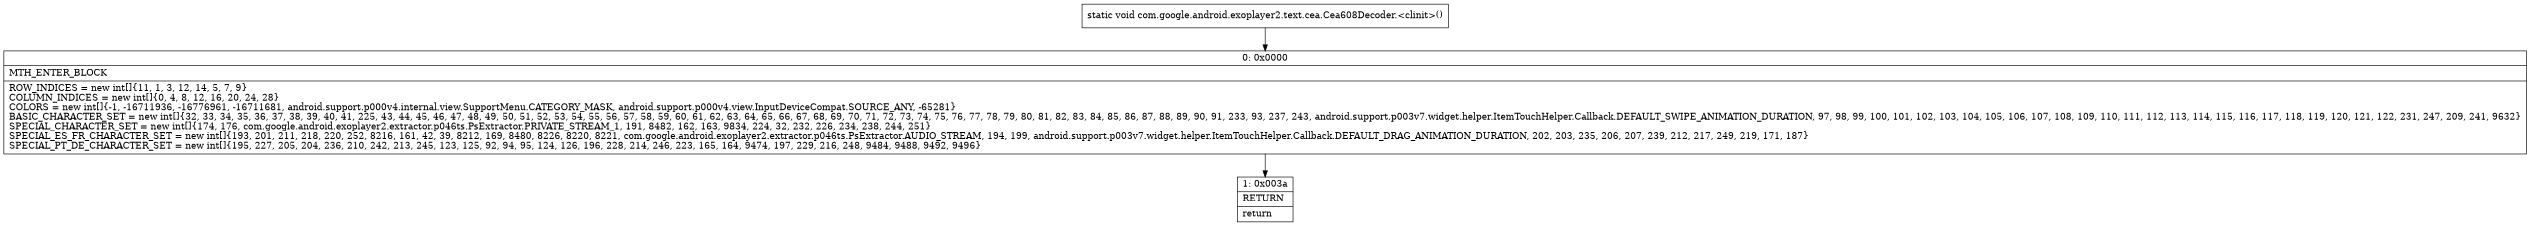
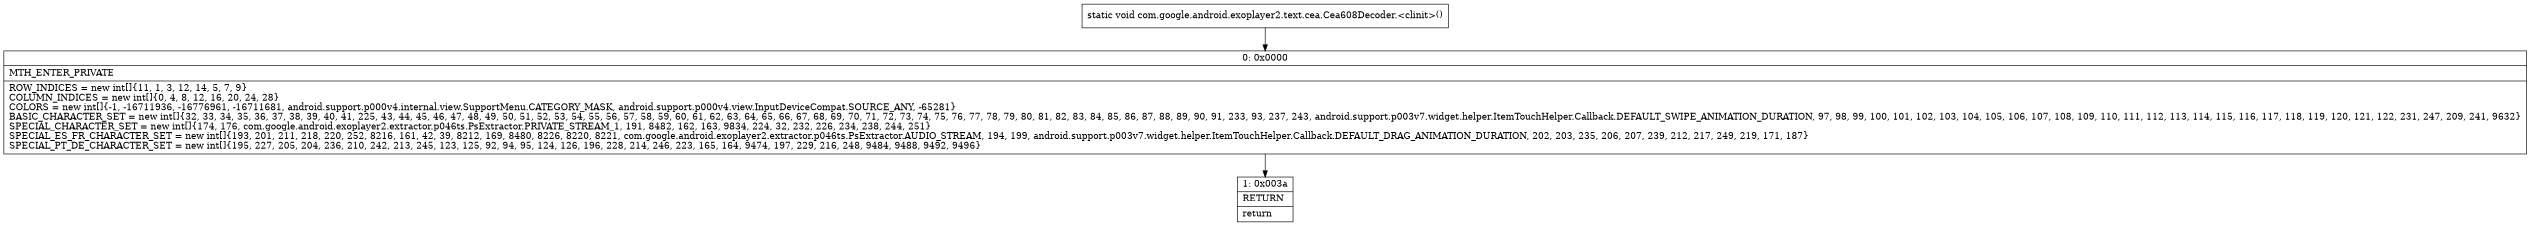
node "0: 0x0000": text "MTH_ENTER_BLOCK" -> "MTH_ENTER_PRIVATE"
